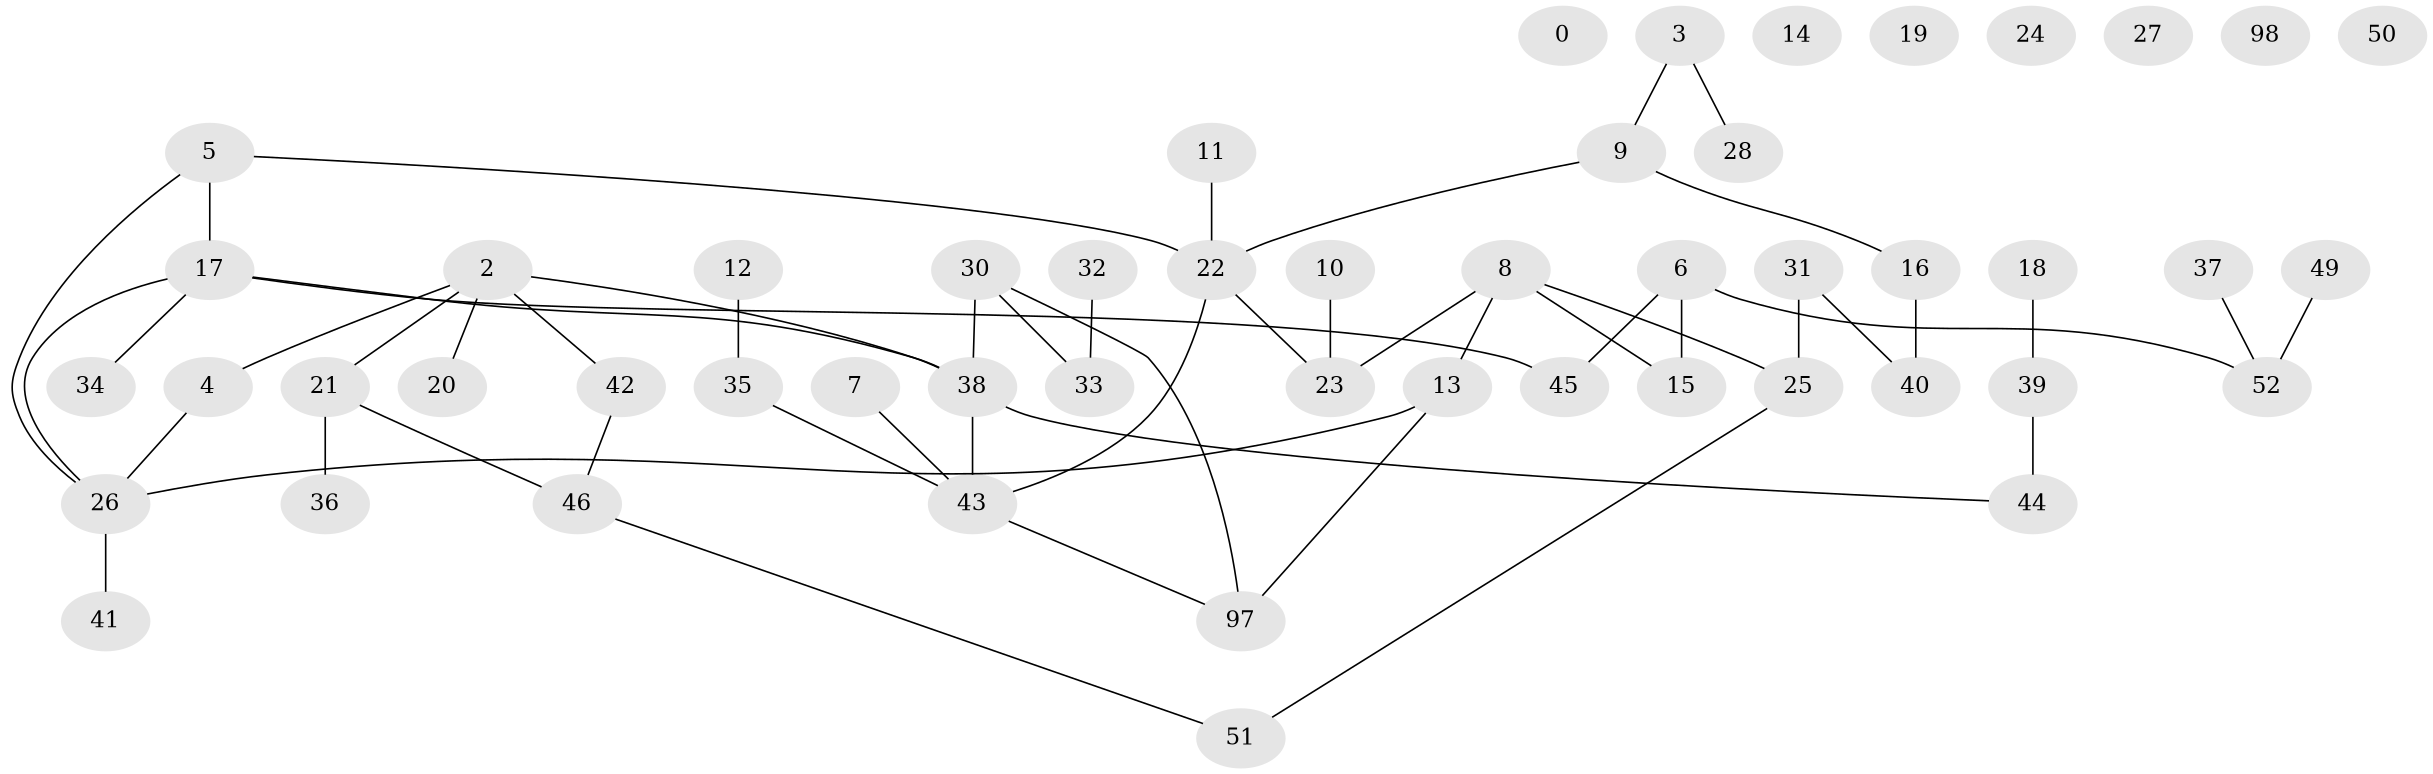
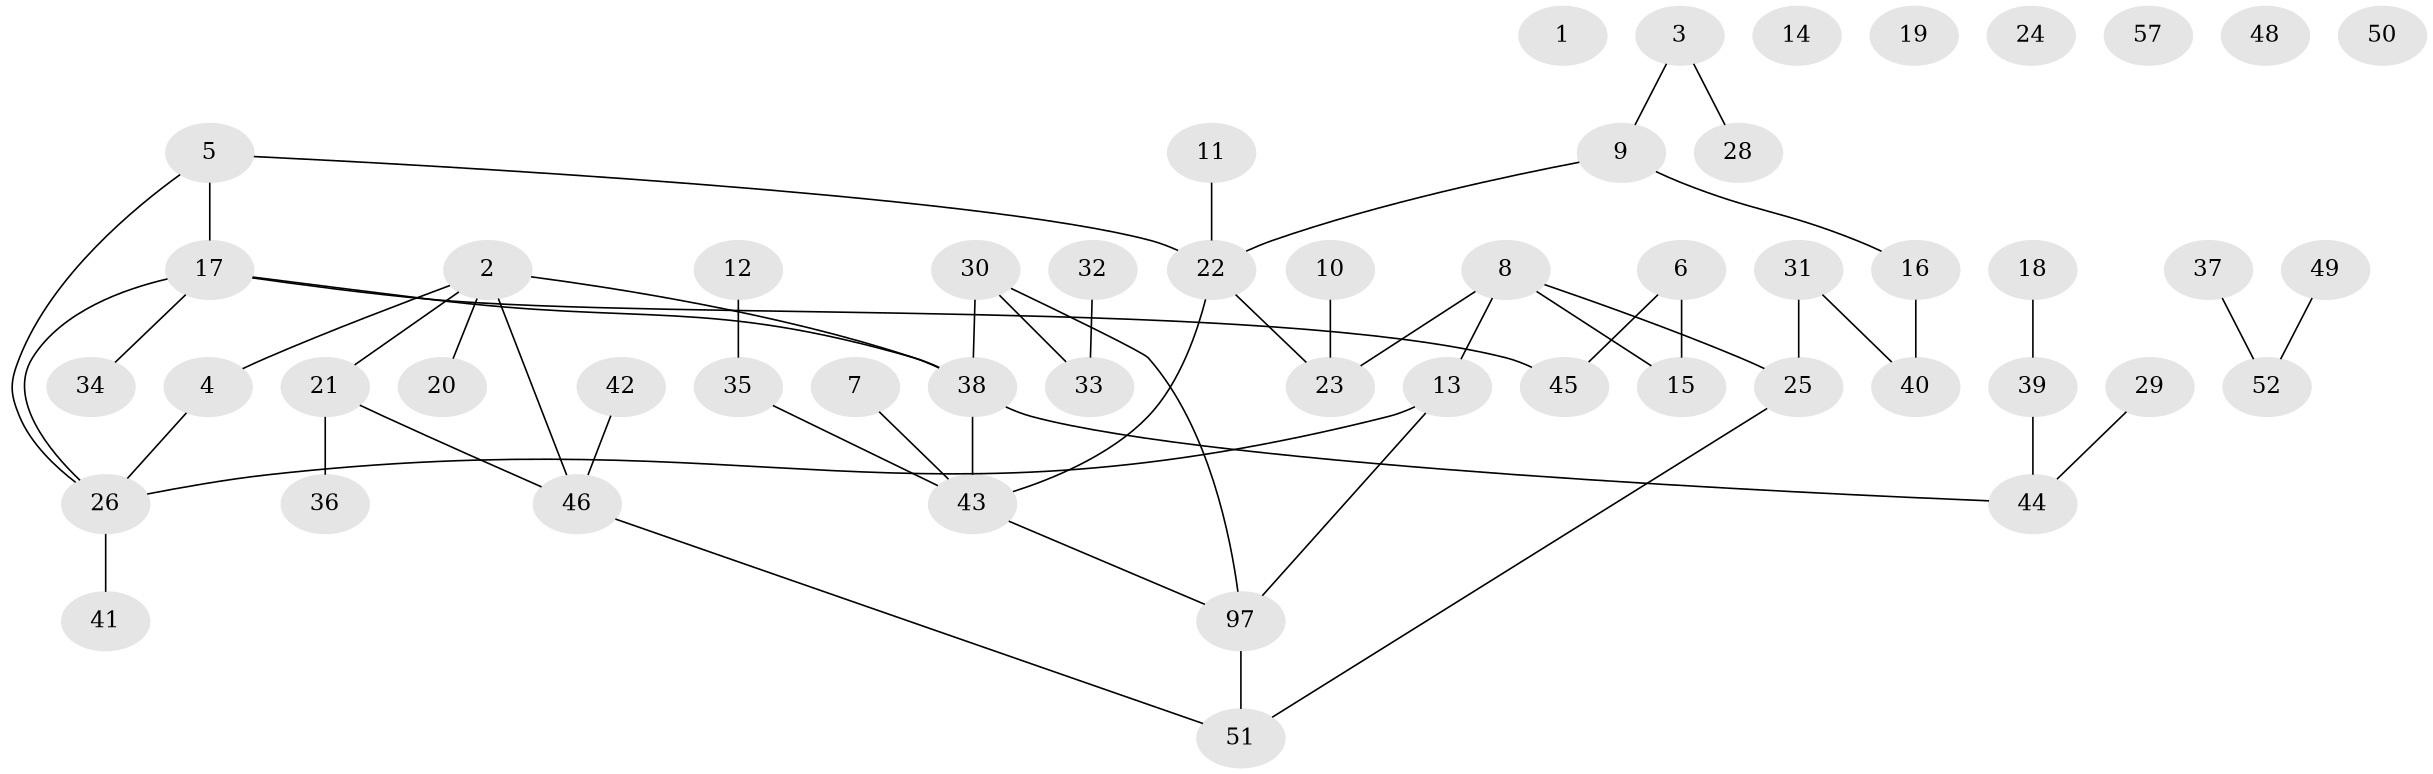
node "0": label "0" -> "1"
node "27": label "27" -> "57"
node "98": label "98" -> "48"
edge "2" -- "42": now "2" -- "46"
edge "6" -- "52": removed
node "29": added
edge "97" -- "51": added
